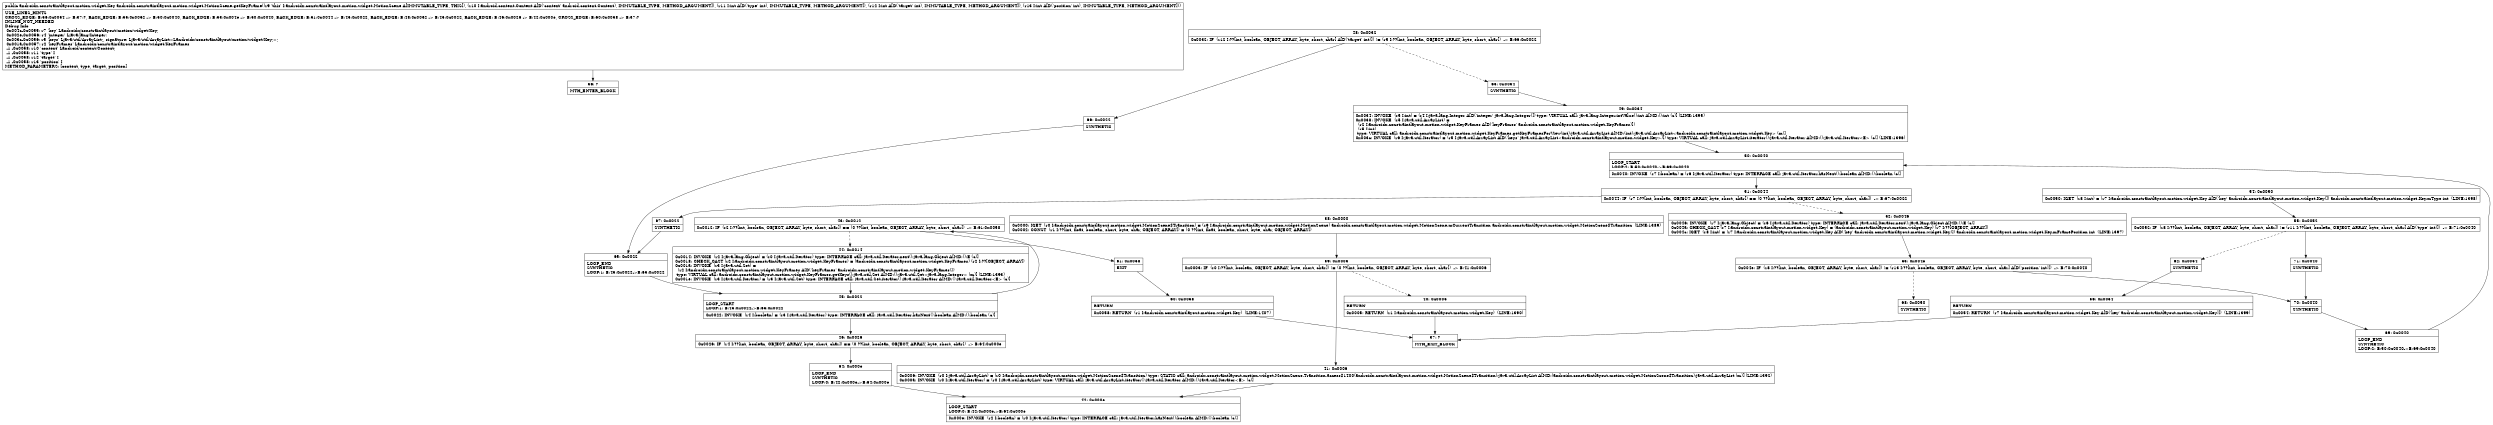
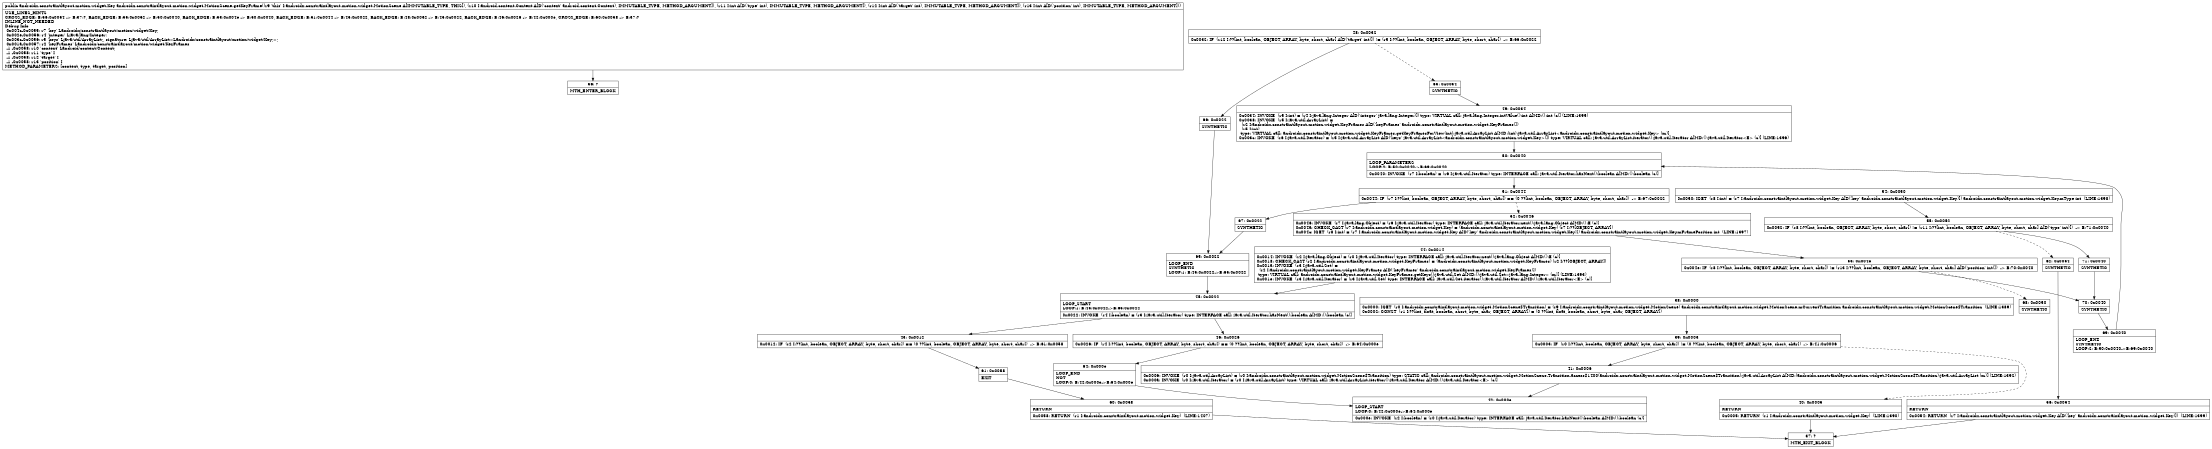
node "50: 0x0040": text "LOOP_START" -> "LOOP_PARAMETERS"
edge "43: 0x0012" -> "44: 0x0014": removed
node "64: 0x000e": text "SYNTHETIC" -> "NOT"
